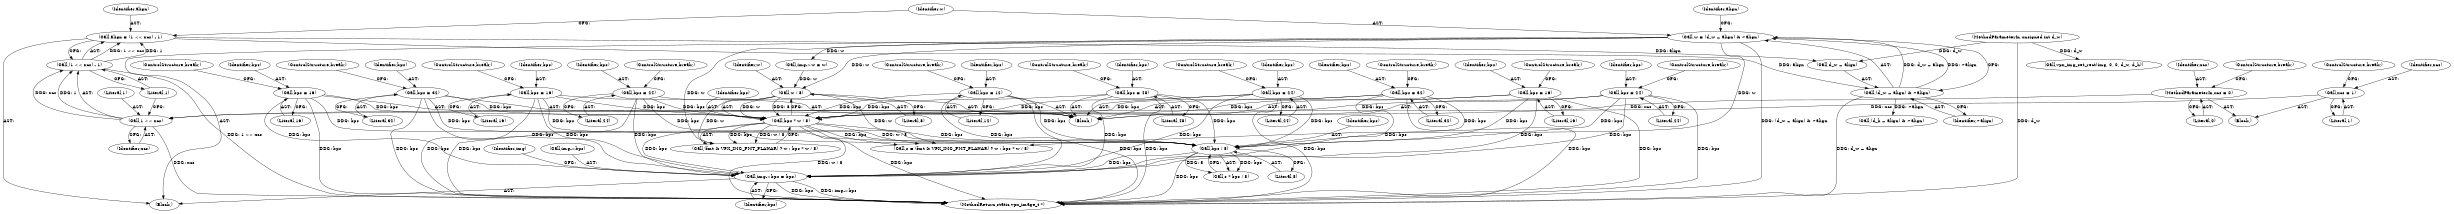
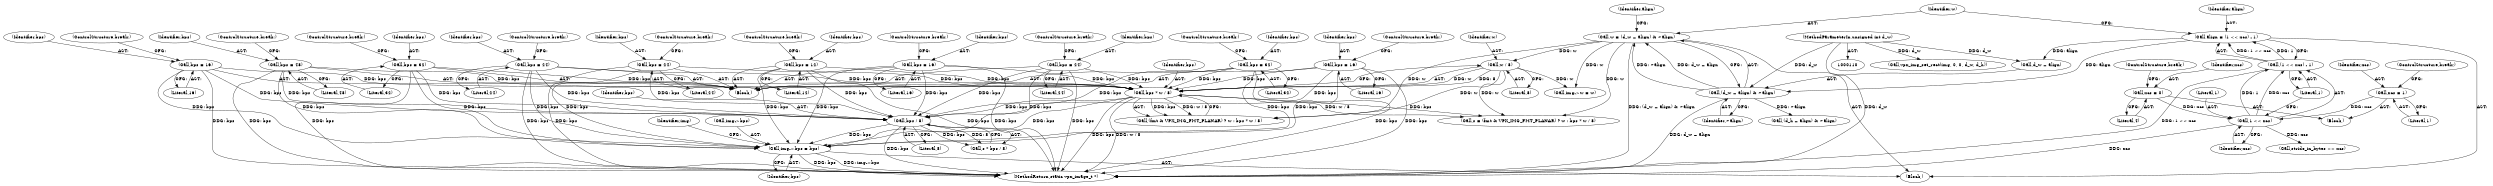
edge "(MethodParameterIn,unsigned int d_w)" -> "(Call,(d_w + align) & ~align)": added, label "DDG: d_w"
node "1000110": added
edge "(Call,img->w = w)" -> "(Call,w / 8)": reversed
node "(MethodParameterIn,xcs = 0)": label "(MethodParameterIn,xcs = 0)" -> "(Call,xcs = 0)"
node "(Literal,0)": label "(Literal,0)" -> "(Literal,4)"
node "(Call,stride_in_bytes >> xcs)": added
